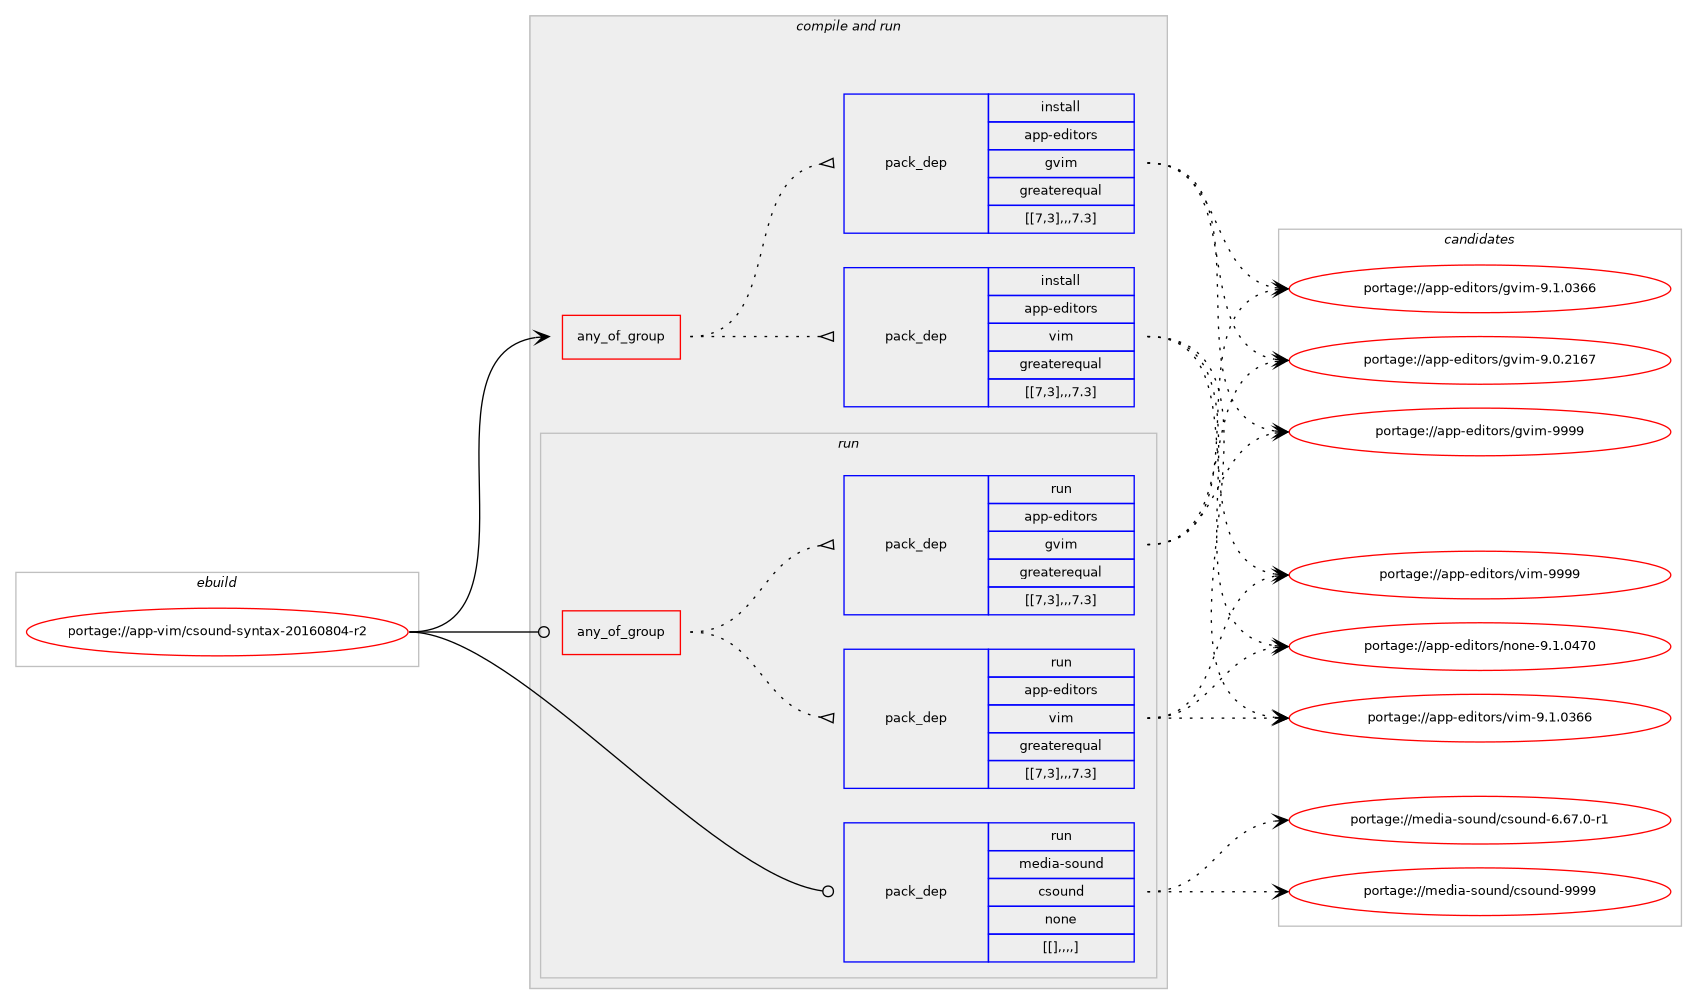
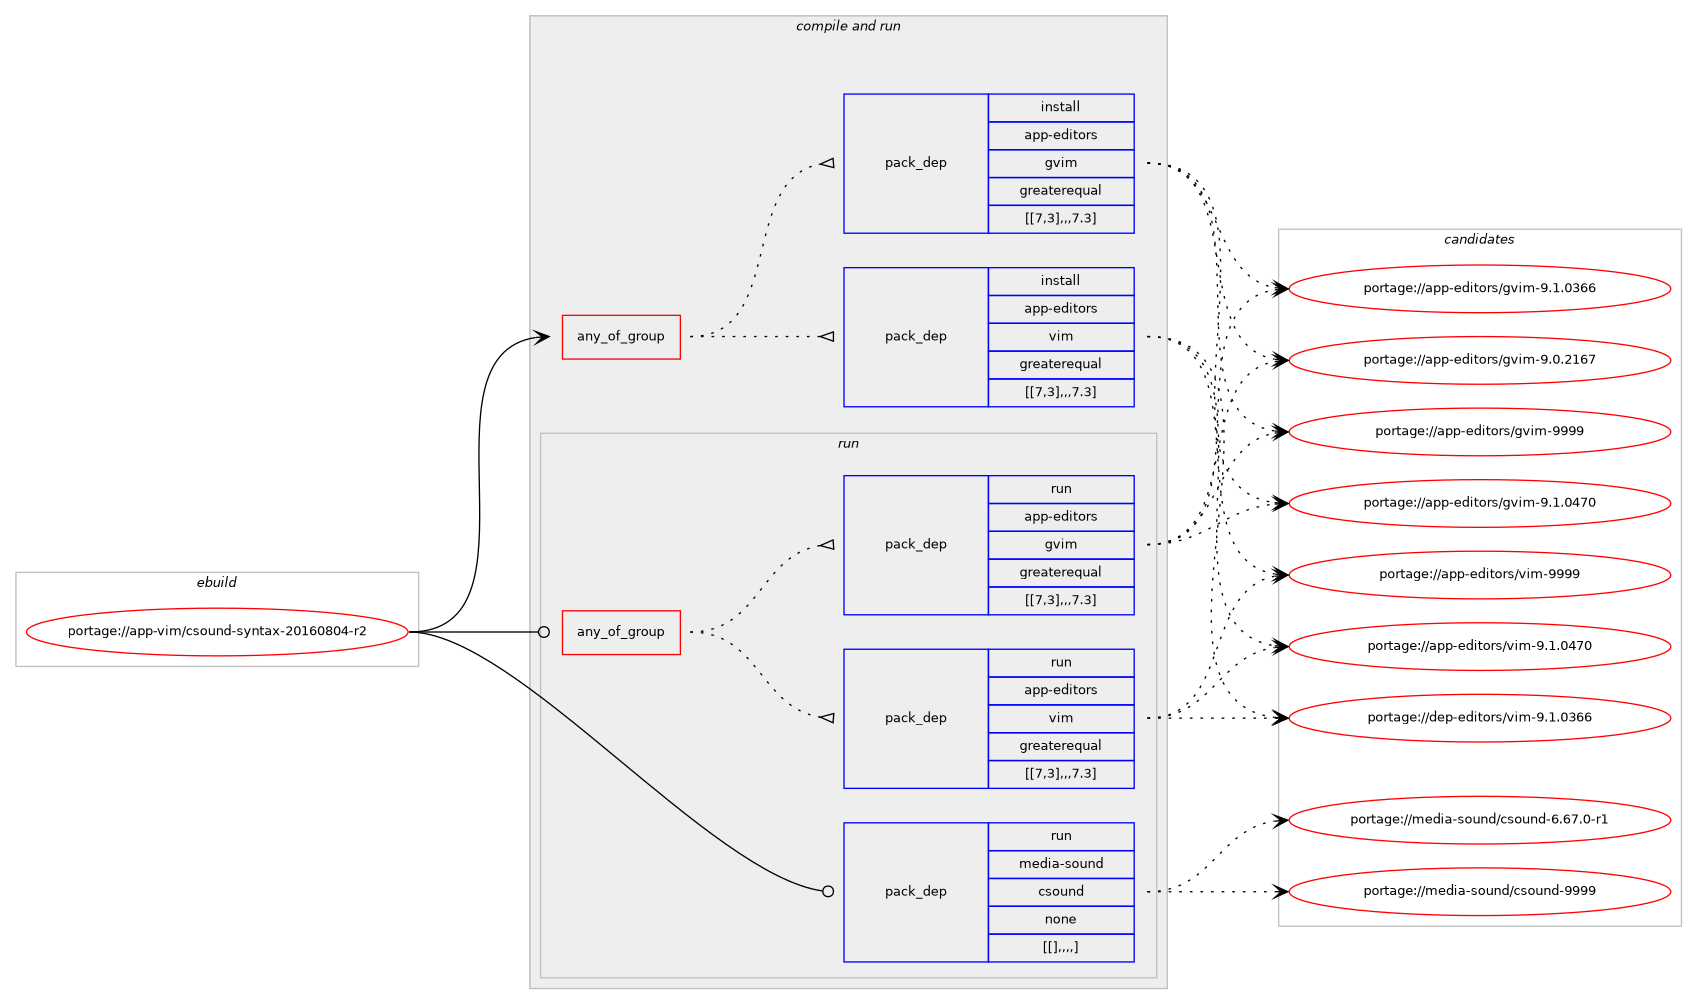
node "portage://app-editors/gvim-9.1.0470": added
node "portage://app-editors/none-9.1.0470": label "portage://app-editors/none-9.1.0470" -> "portage://app-editors/vim-9.1.0470"
node "portage://app-editors/vim-9.1.0366": label "portage://app-editors/vim-9.1.0366" -> "portage://dep-editors/vim-9.1.0366"
